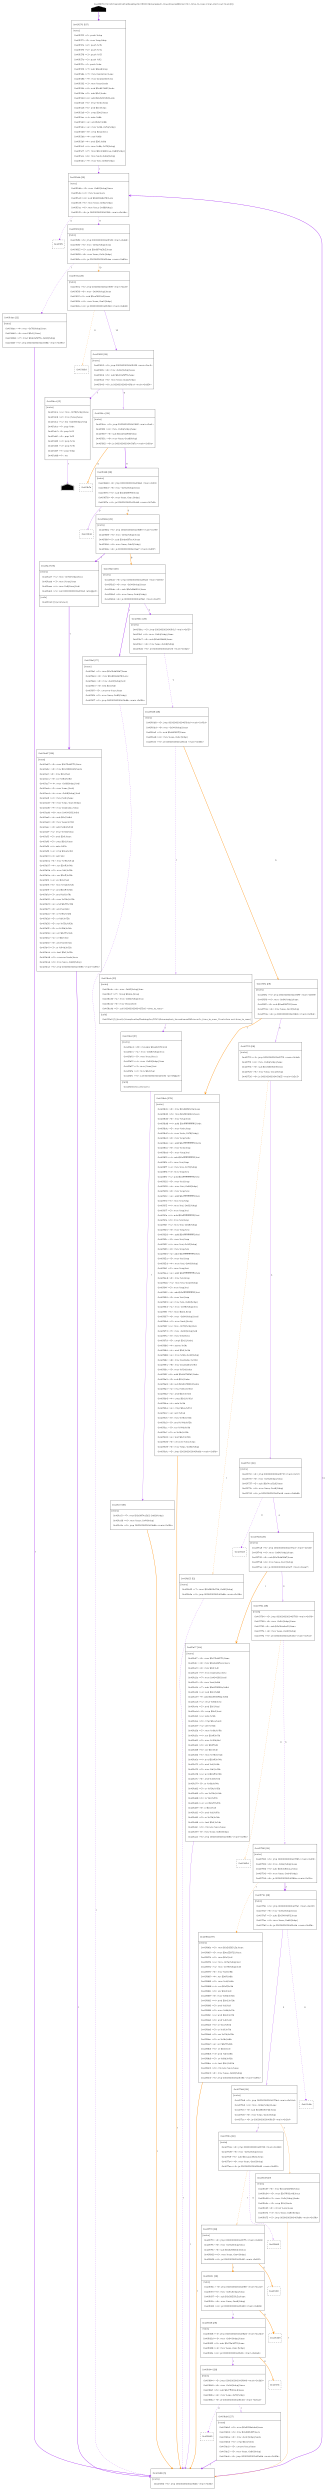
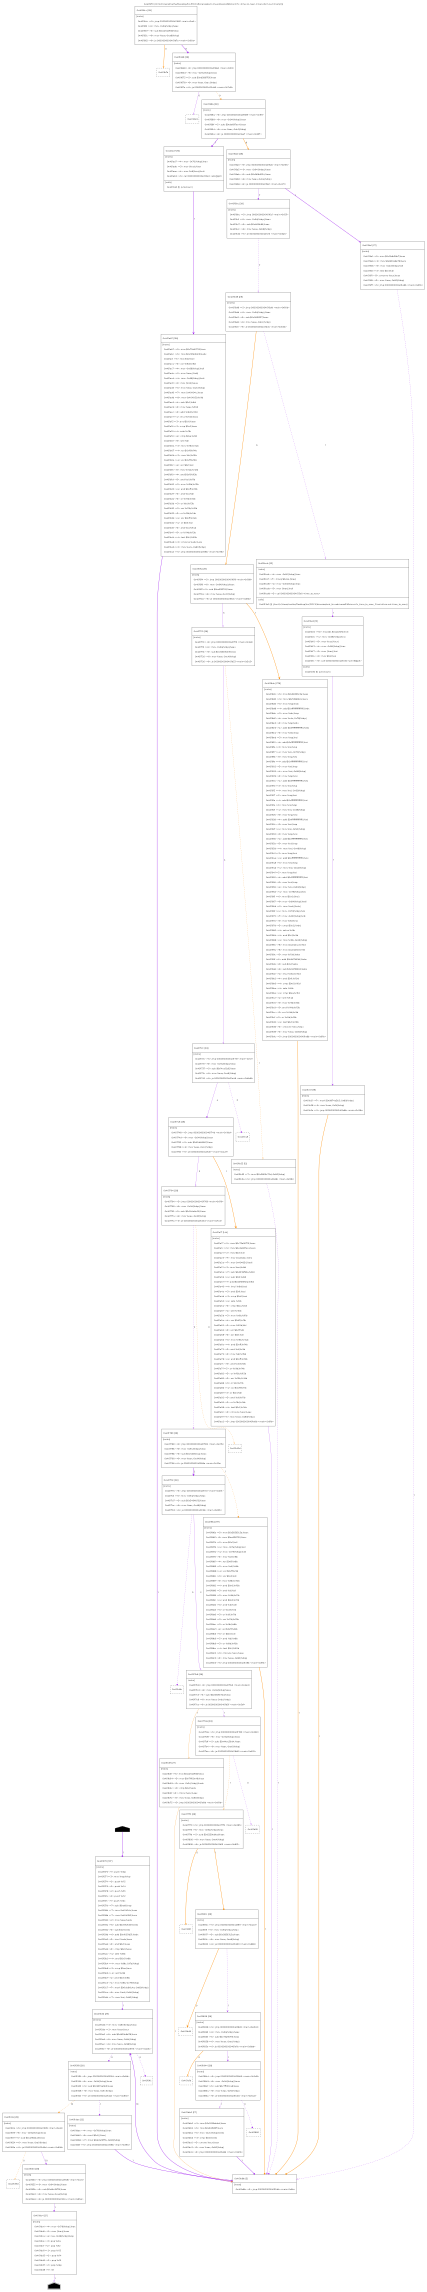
edge "0x401630 [28]" -> "0x40164c [28]": removed, label "9"
